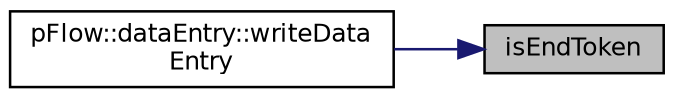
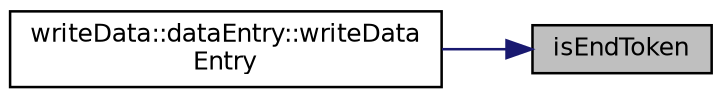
node "pFlow::dataEntry::writeData Entry": label "pFlow::dataEntry::writeData Entry" -> "writeData::dataEntry::writeData Entry"
